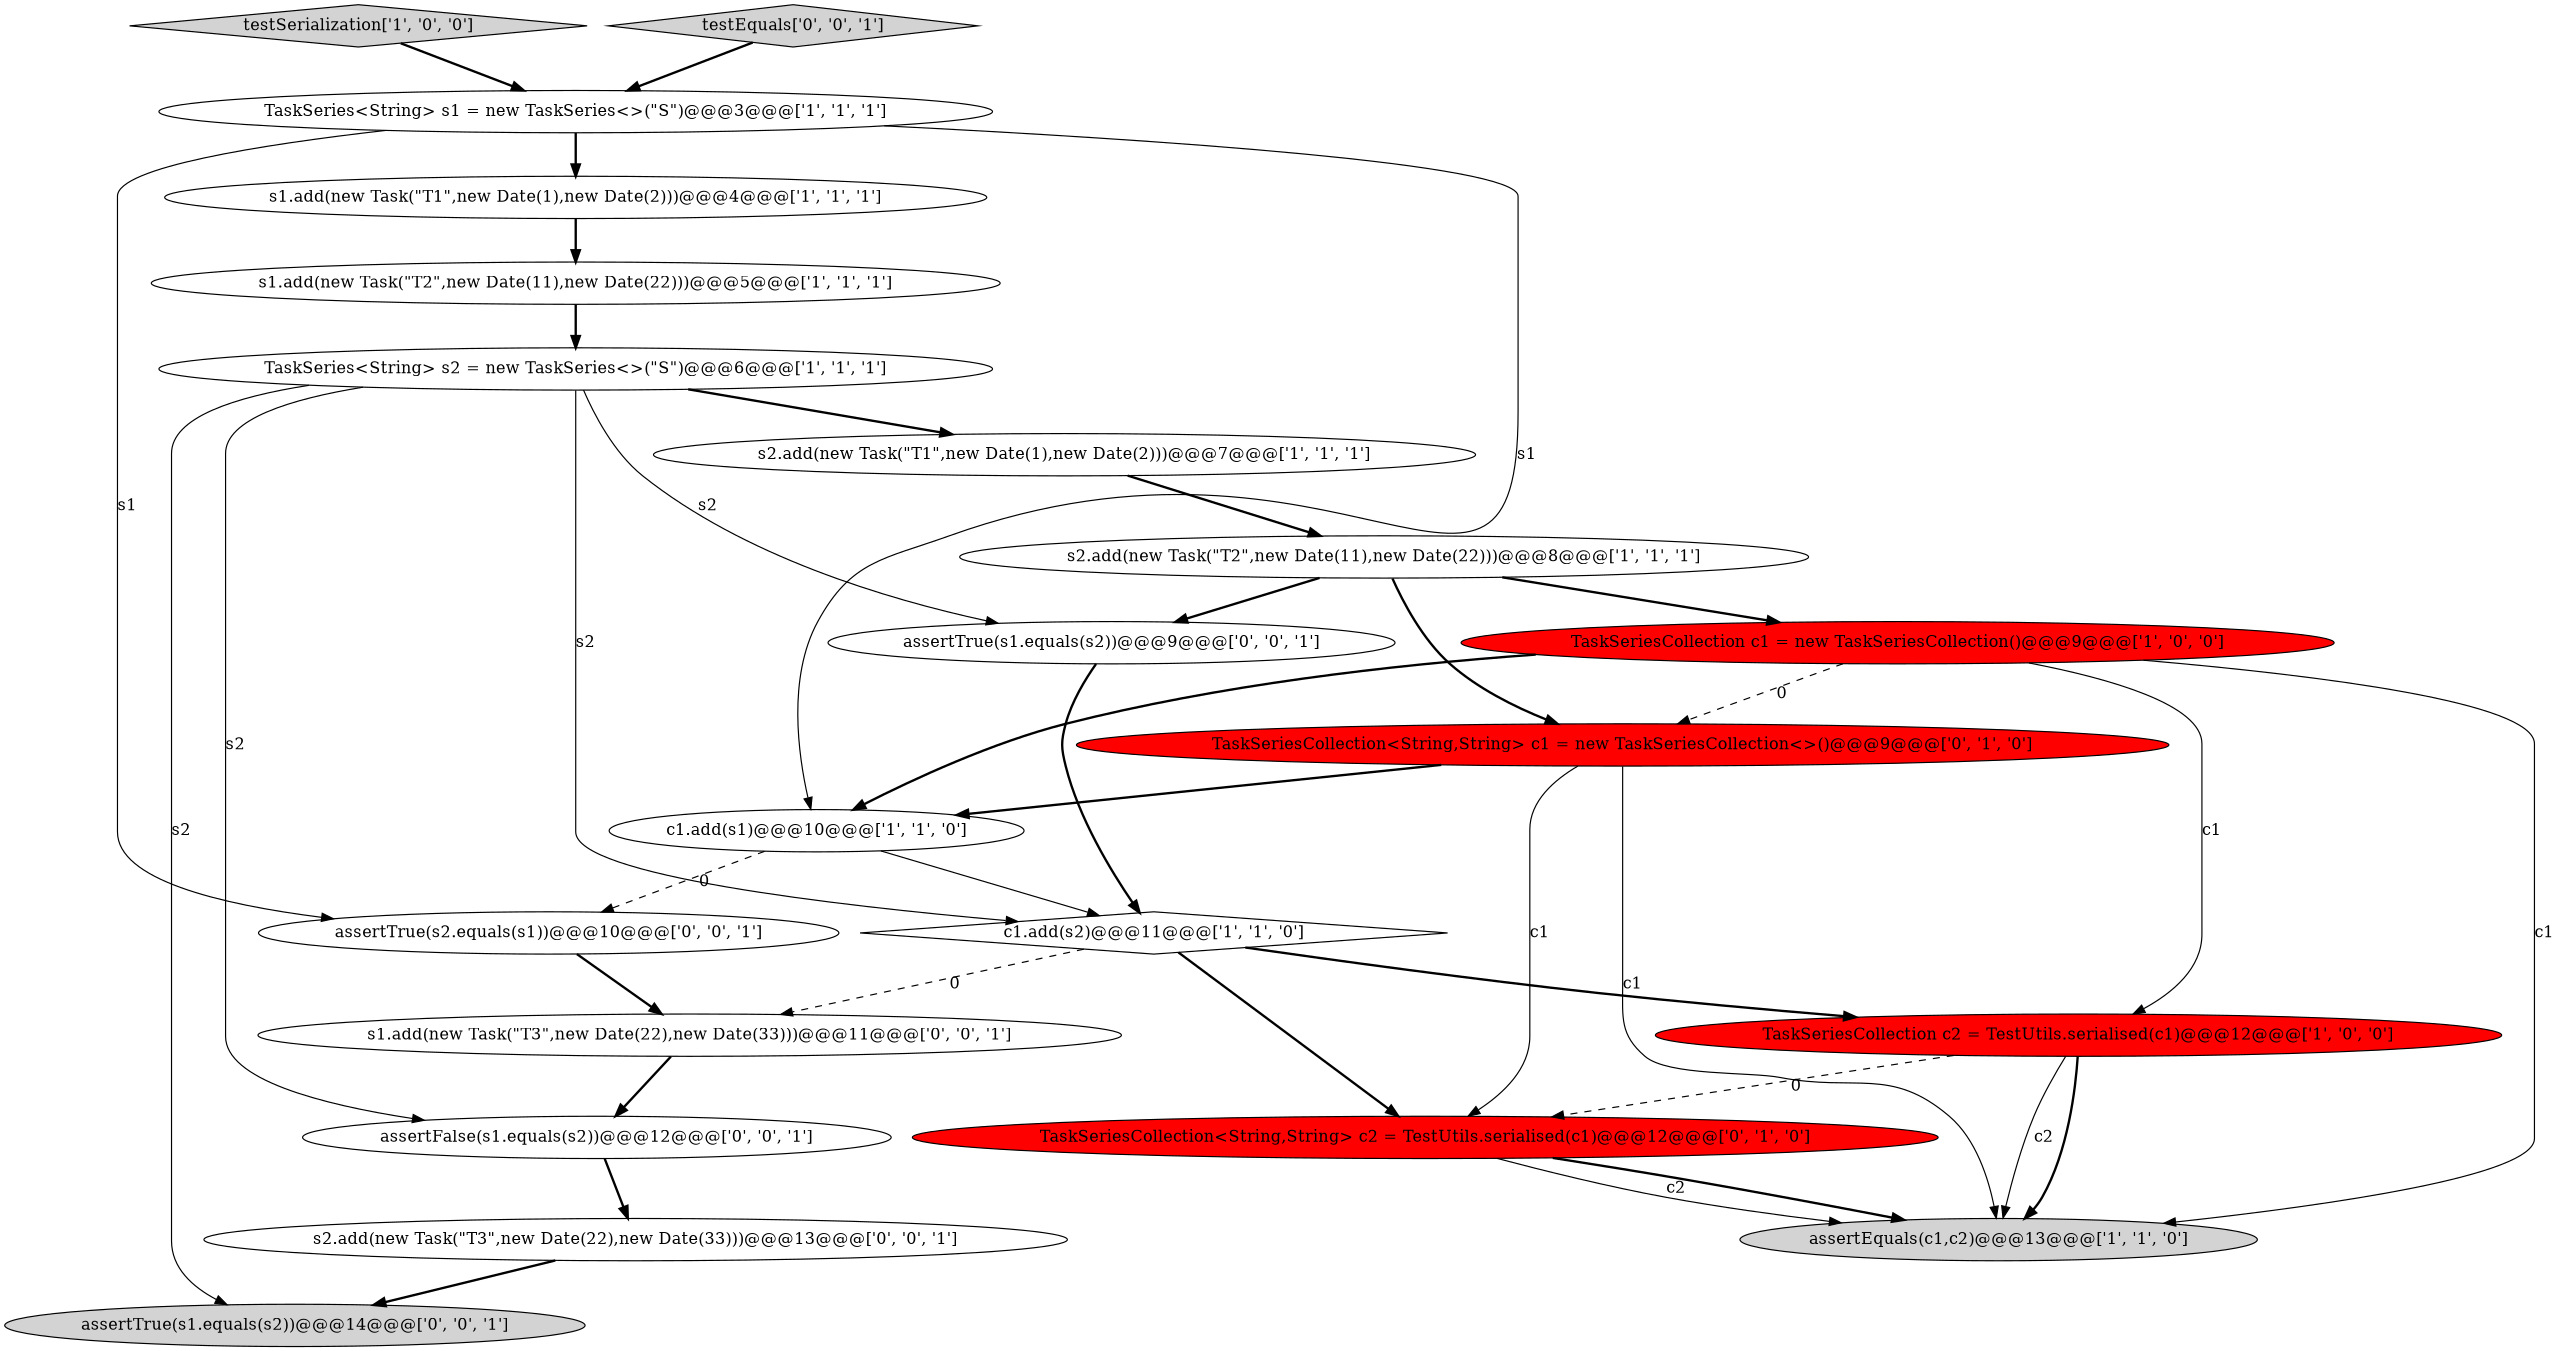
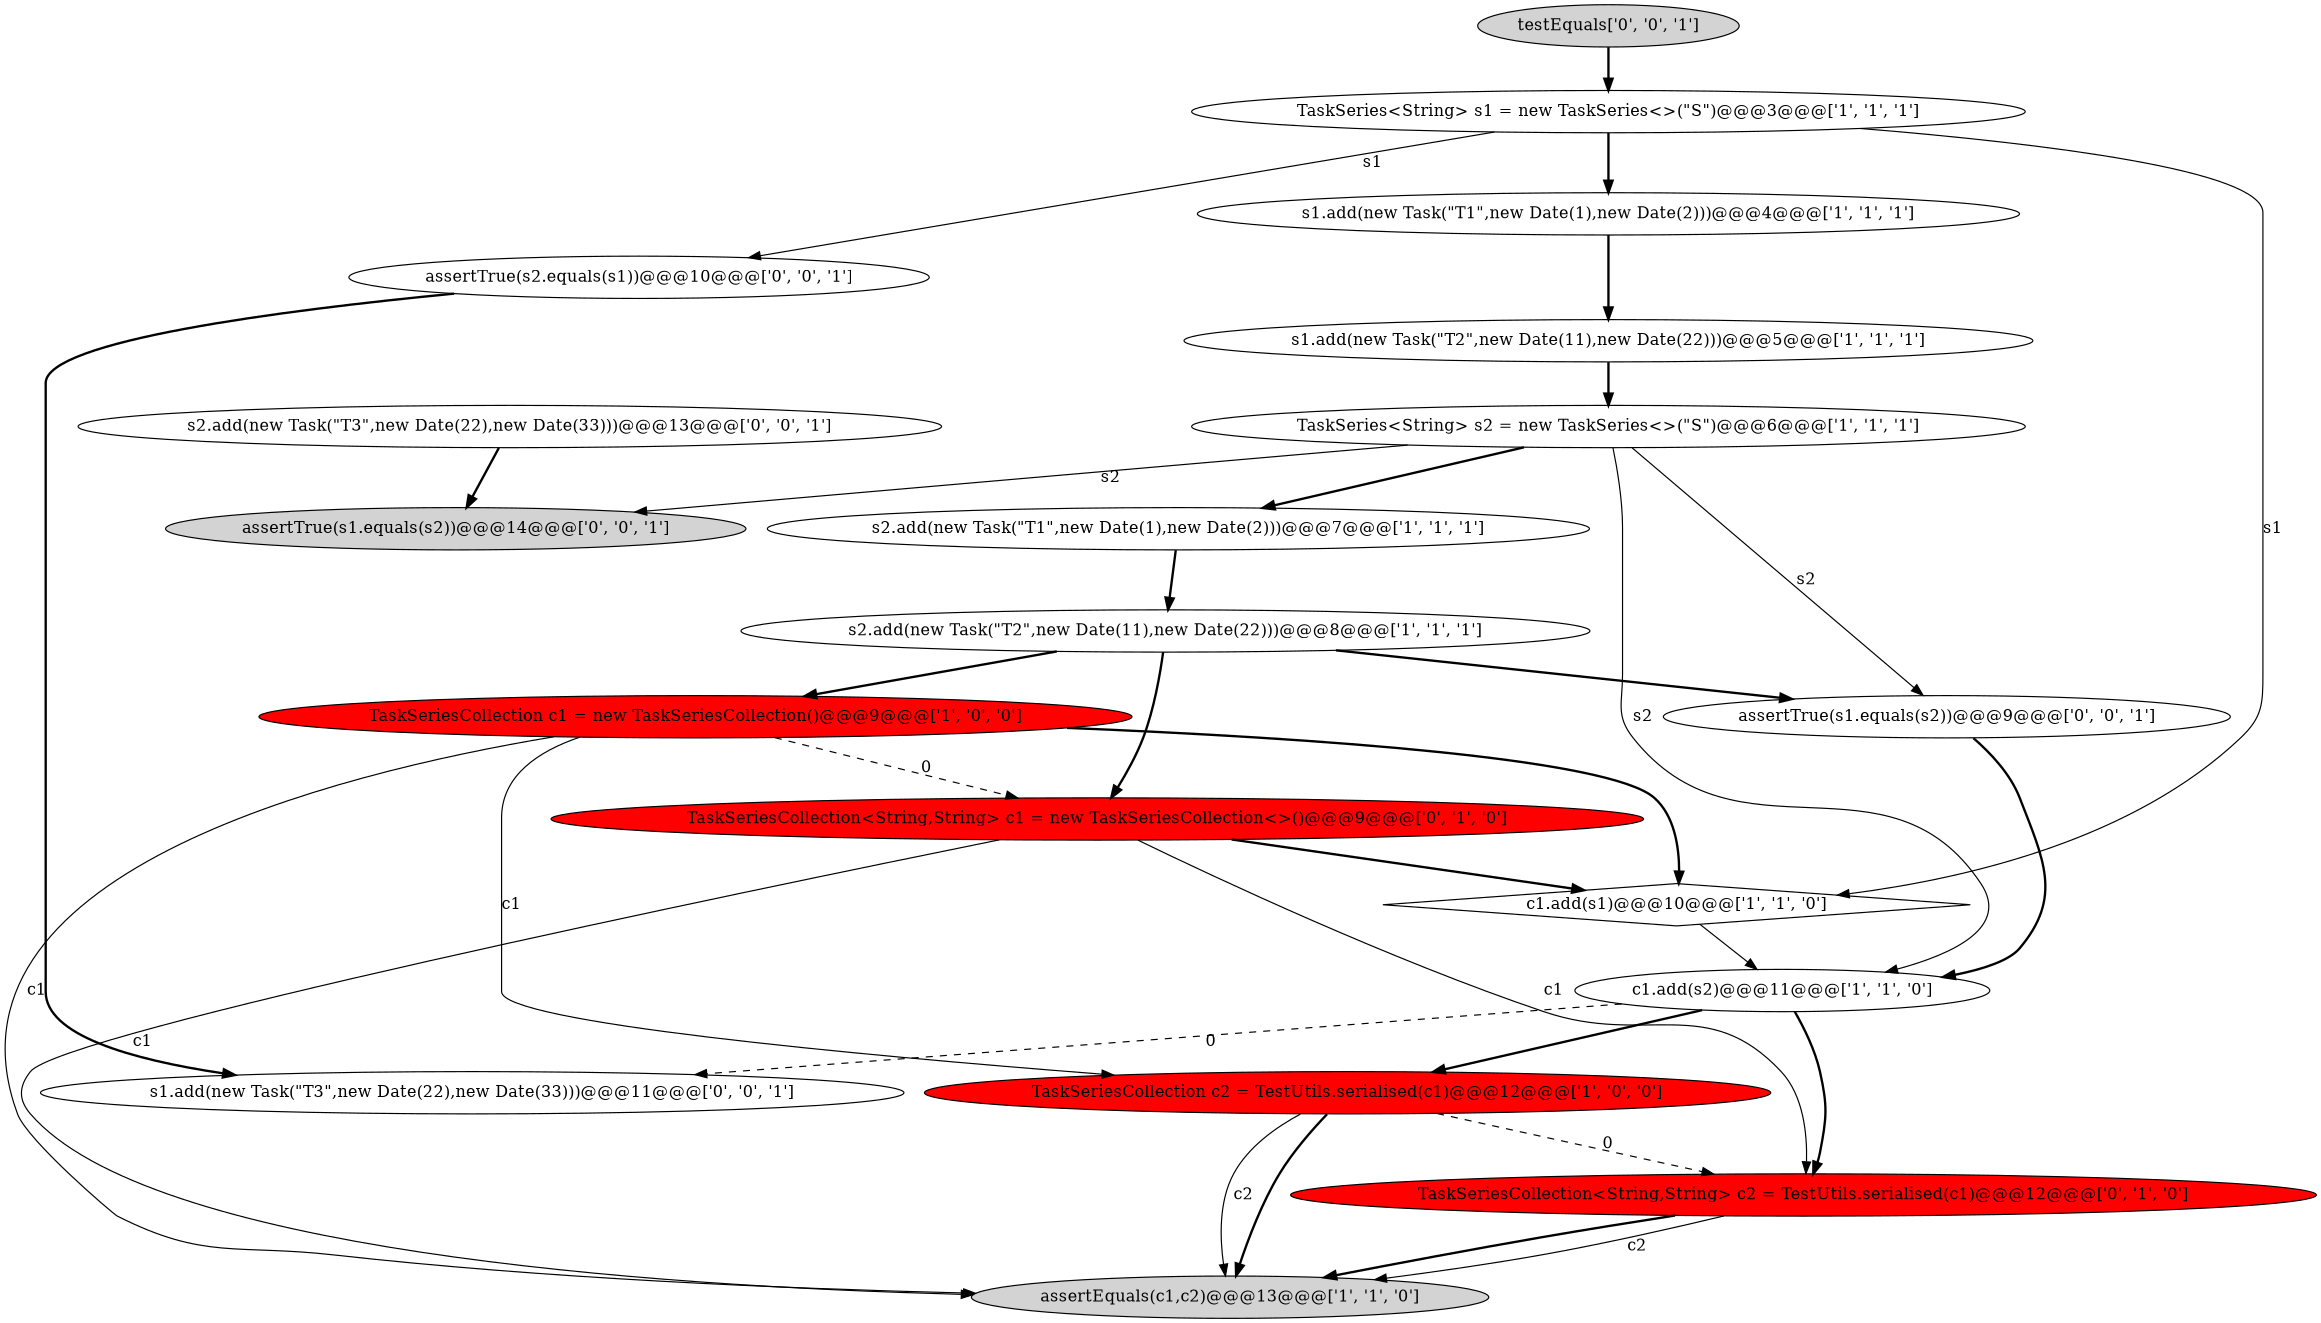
node "testSerialization['1', '0', '0']": removed
node "testEquals['0', '0', '1']": shape diamond -> ellipse
node "c1.add(s1)@@@10@@@['1', '1', '0']": shape ellipse -> diamond
edge "c1.add(s1)@@@10@@@['1', '1', '0']" -> "assertTrue(s2.equals(s1))@@@10@@@['0', '0', '1']": removed, label "0"
node "c1.add(s2)@@@11@@@['1', '1', '0']": shape diamond -> ellipse
node "assertFalse(s1.equals(s2))@@@12@@@['0', '0', '1']": removed
